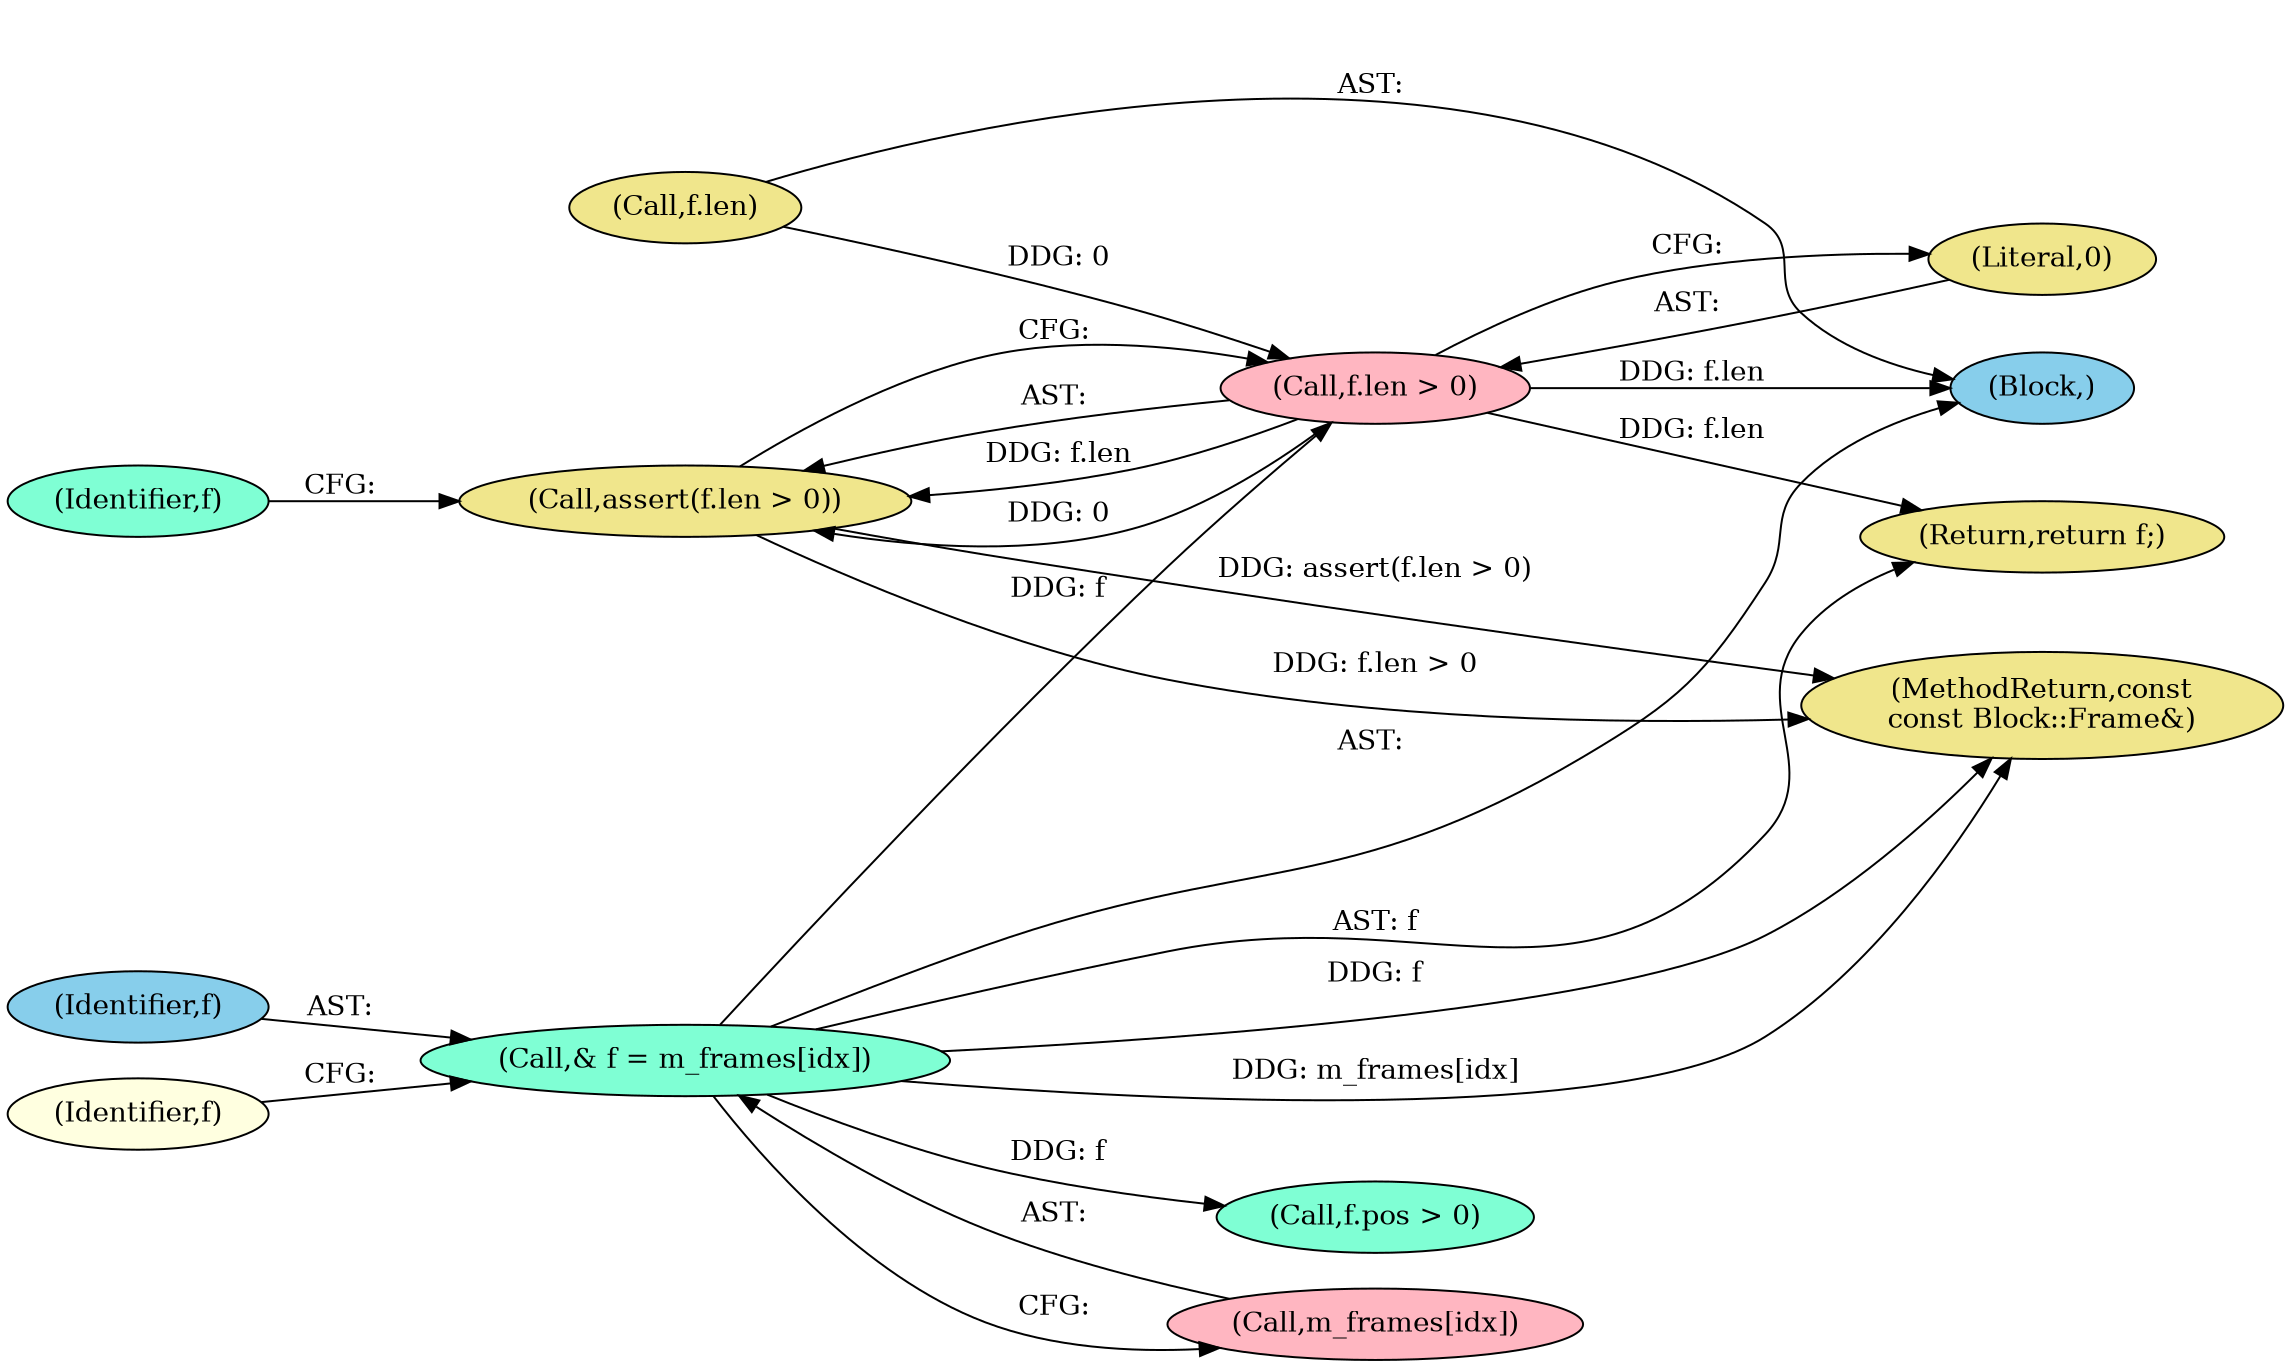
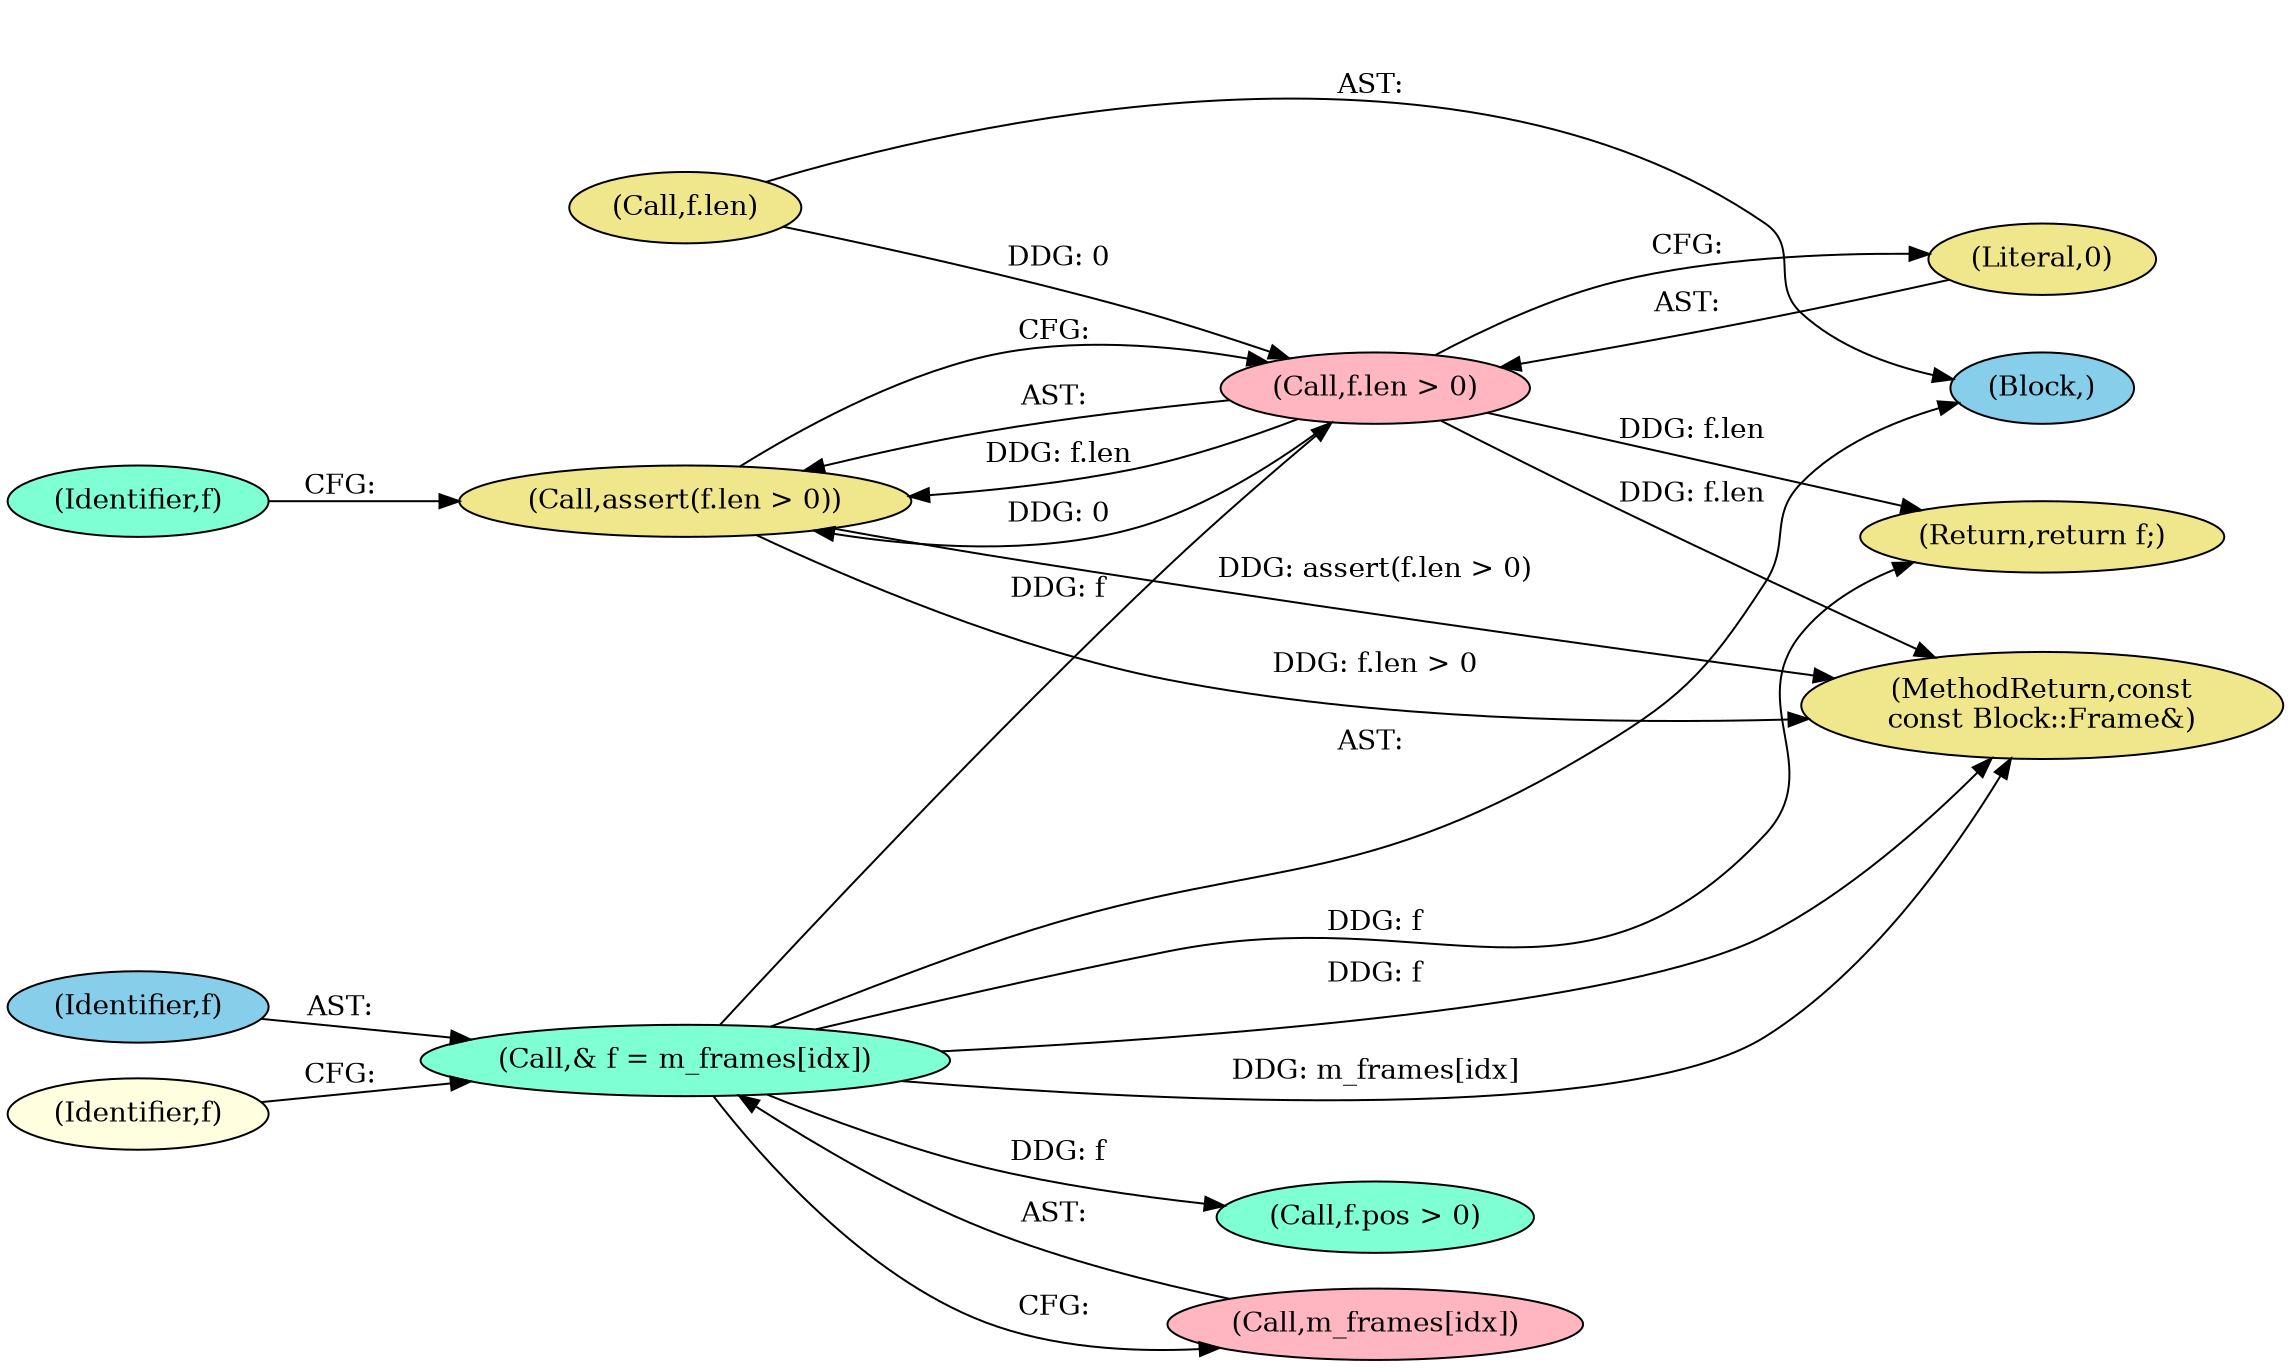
edge "(Call,f.len > 0)" -> "(Block,)": now "(Call,f.len > 0)" -> "(MethodReturn,const const Block::Frame&)"
edge "(Call,& f = m_frames[idx])" -> "(Return,return f;)": label "AST: f" -> "DDG: f"
